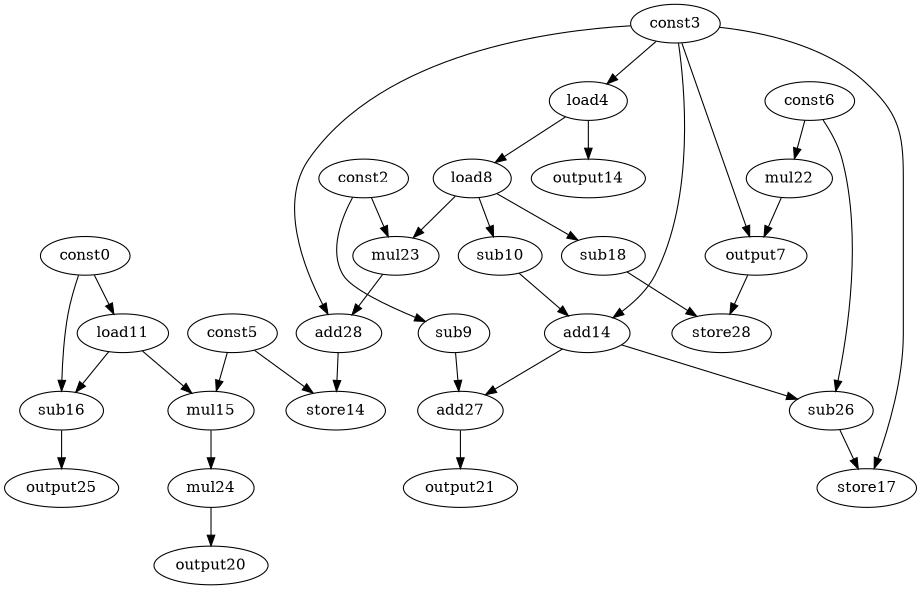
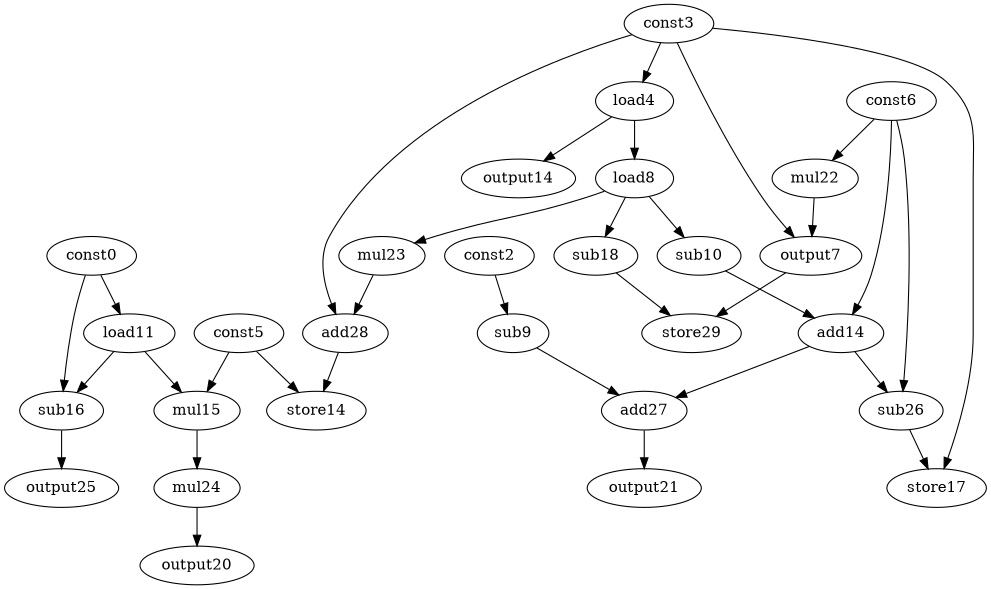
edge "const3" -> "add14": now "const6" -> "add14"
edge "const2" -> "mul23": removed
node "store28": label "store28" -> "store29"
